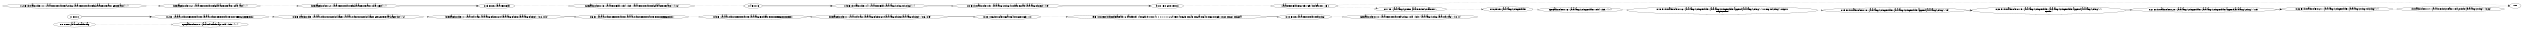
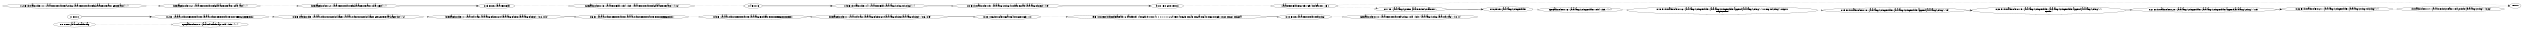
node "sun": label "sun" -> "return"
edge "$r17 = <java.lang.System: java.io.PrintStream err>" -> "$r16 = new java.lang.StringBuilder": style dotted -> bold
